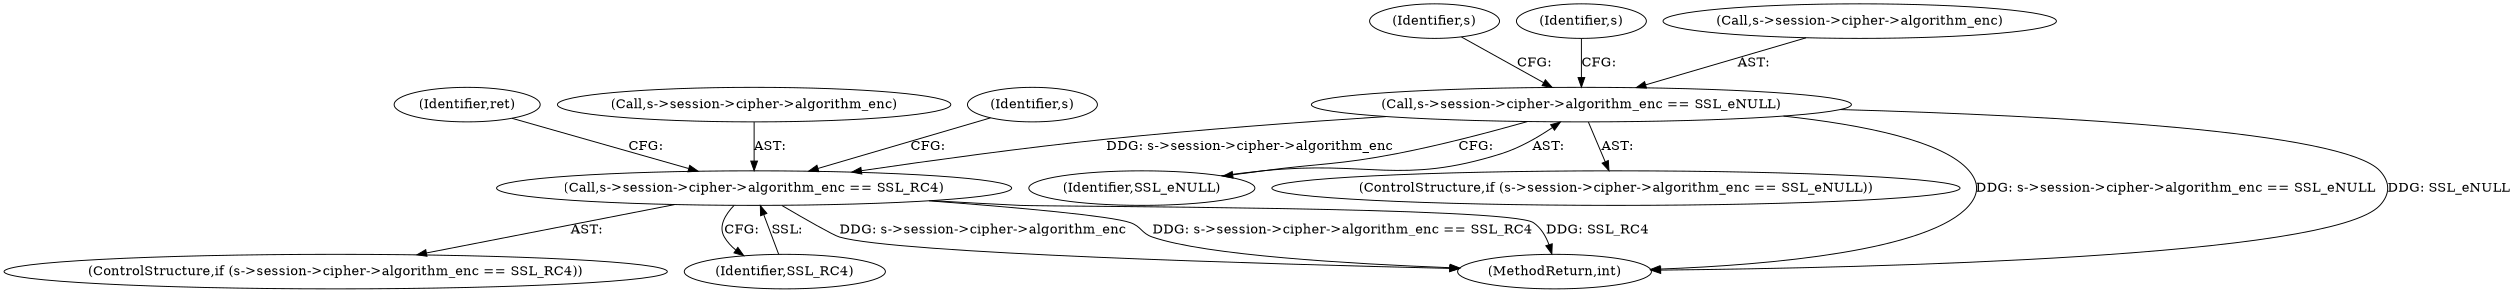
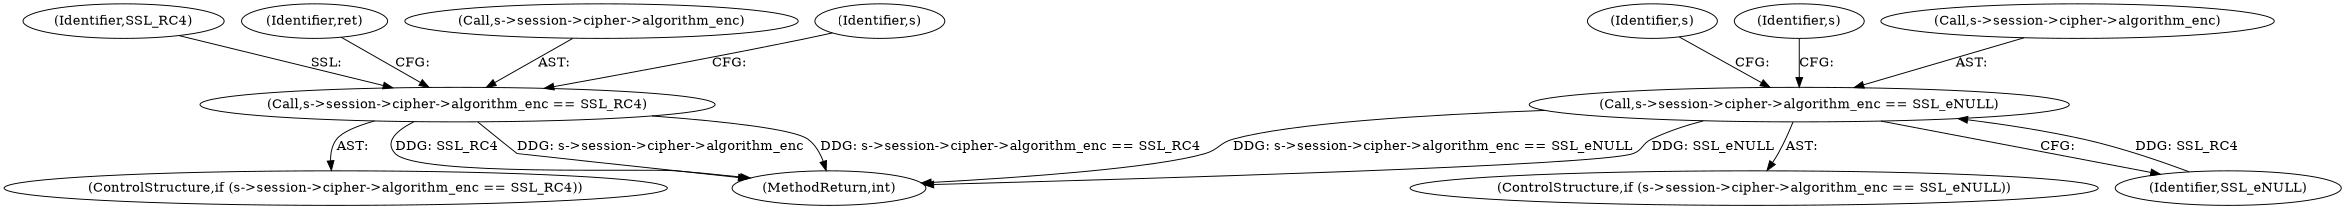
edge "(Call,s->session->cipher->algorithm_enc == SSL_eNULL)" -> "(Call,s->session->cipher->algorithm_enc == SSL_RC4)": removed, label "DDG: s->session->cipher->algorithm_enc"
edge "(Identifier,SSL_eNULL)" -> "(Call,s->session->cipher->algorithm_enc == SSL_eNULL)": label "AST: " -> "DDG: SSL_RC4"
edge "(Call,s->session->cipher->algorithm_enc == SSL_RC4)" -> "(Identifier,SSL_RC4)": removed, label "CFG:"
